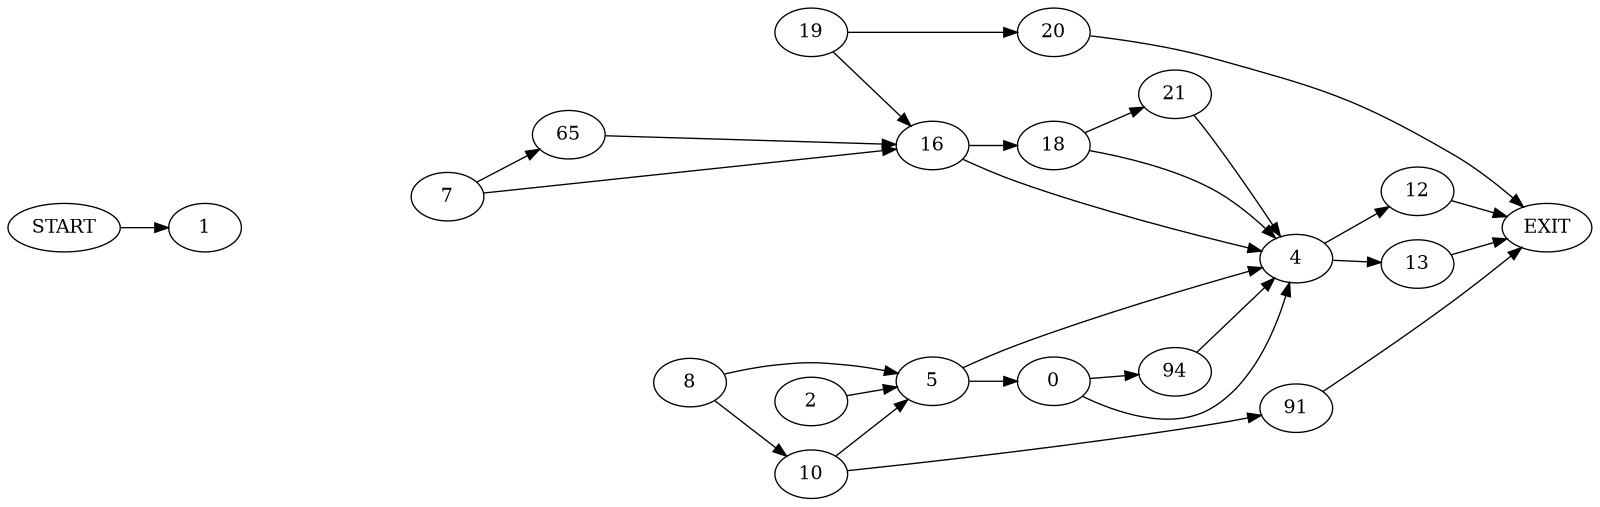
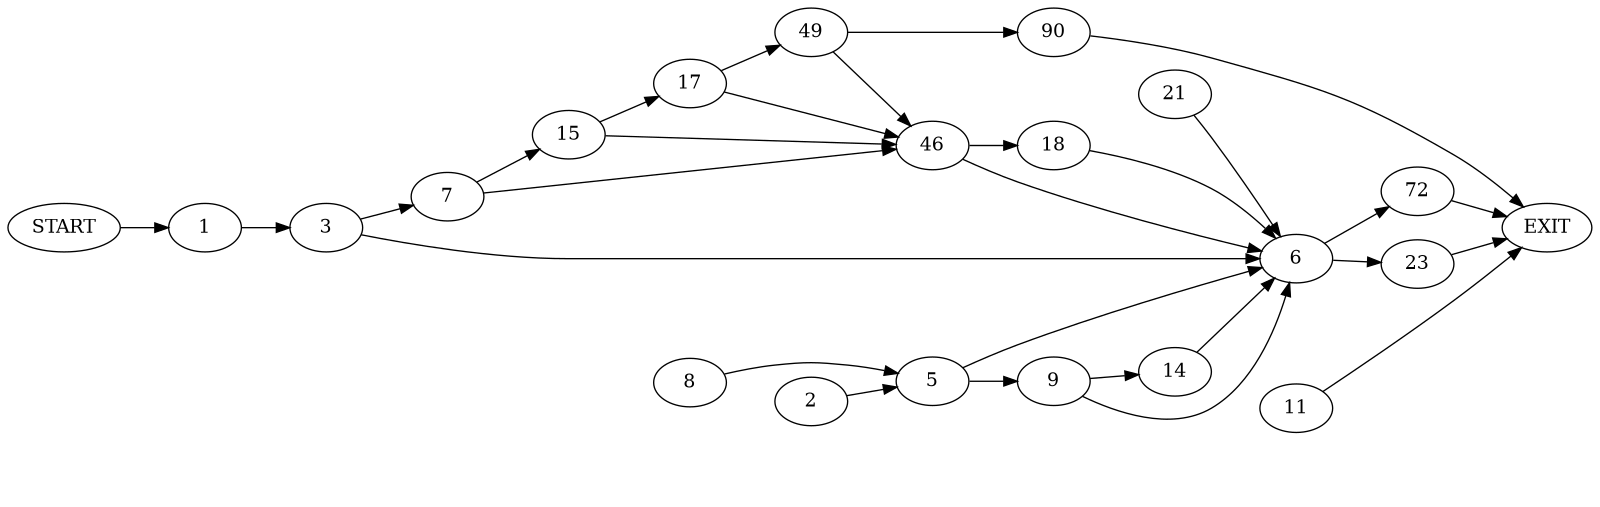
node "19": label "19" -> "49"
node "20": label "20" -> "90"
node "17": added
edge "18" -> "21": removed
node "65": label "65" -> "15"
node "16": label "16" -> "46"
node "12": label "12" -> "72"
node "3": added
node "4": label "4" -> "6"
node "13": label "13" -> "23"
node "94": label "94" -> "14"
node "0": label "0" -> "9"
node "91": label "91" -> "11"
node "10": removed
